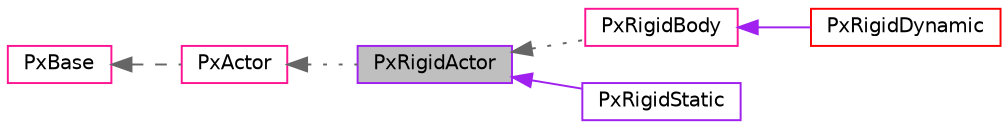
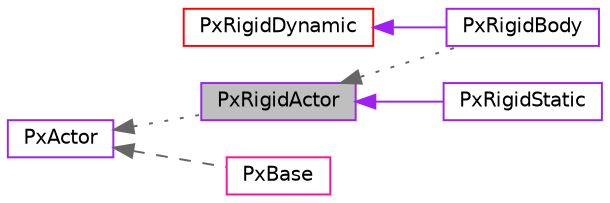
node "PxRigidBody": color deeppink -> purple
edge "PxRigidDynamic" -> "PxRigidBody": reversed
edge "PxActor" -> "PxBase": reversed
node "PxActor": color deeppink -> purple
